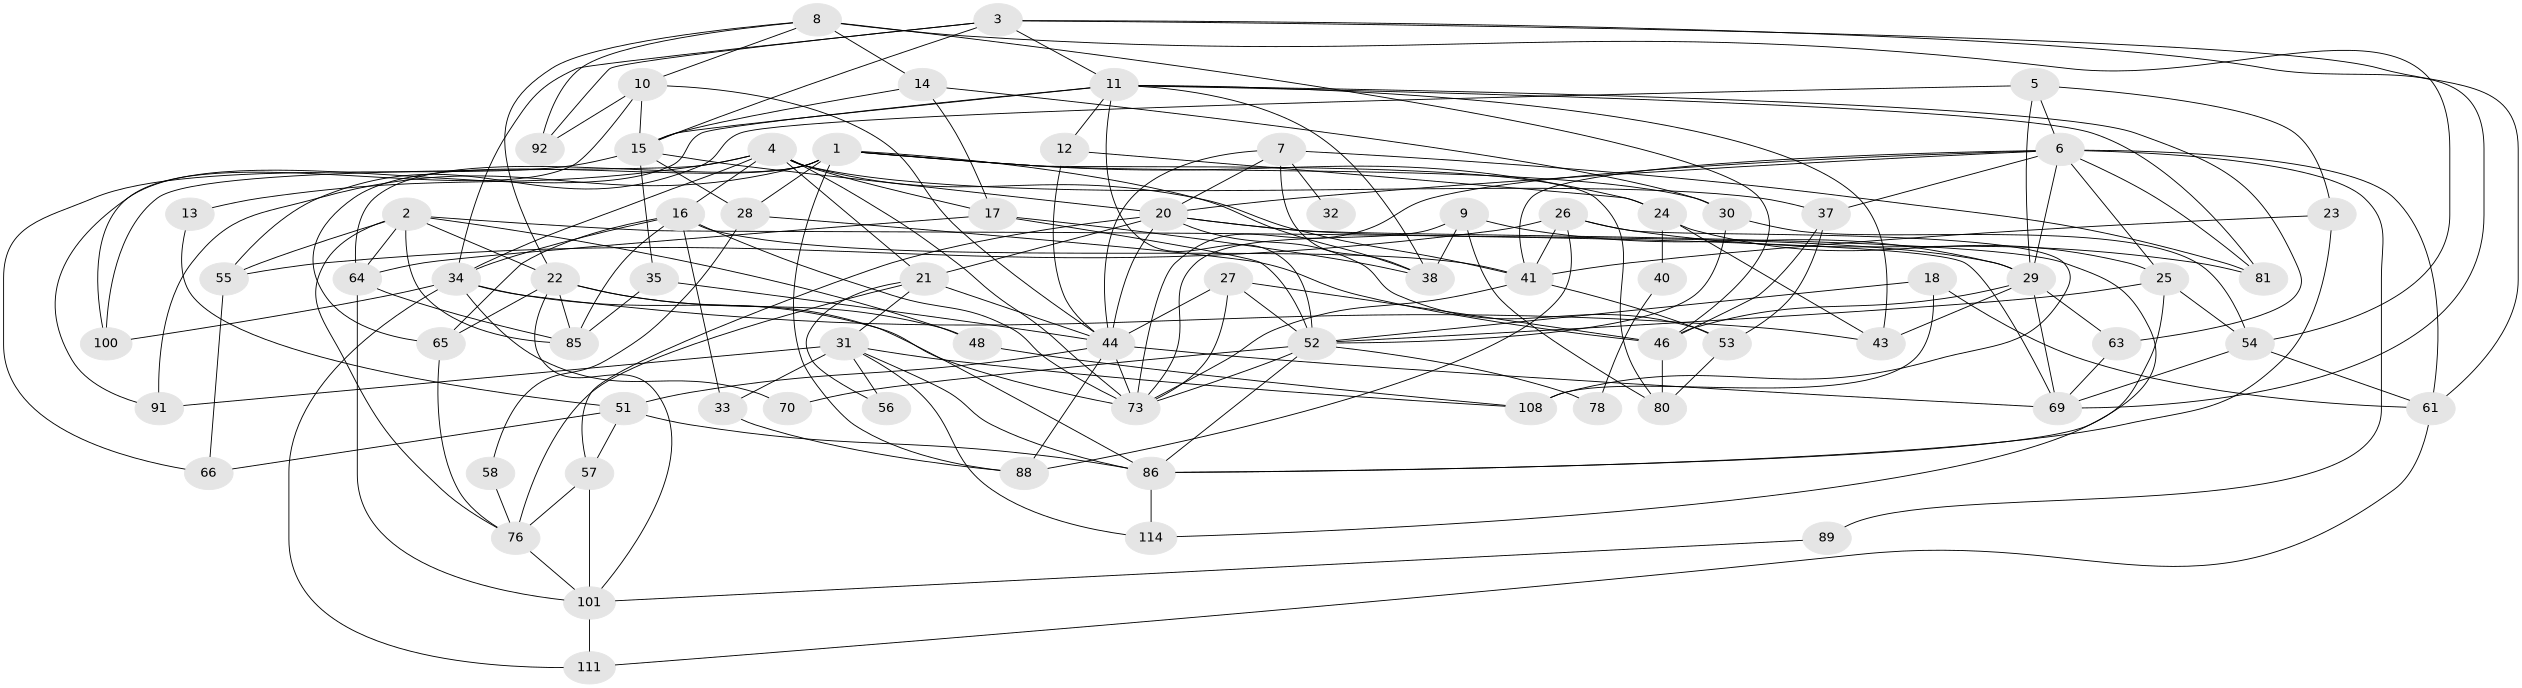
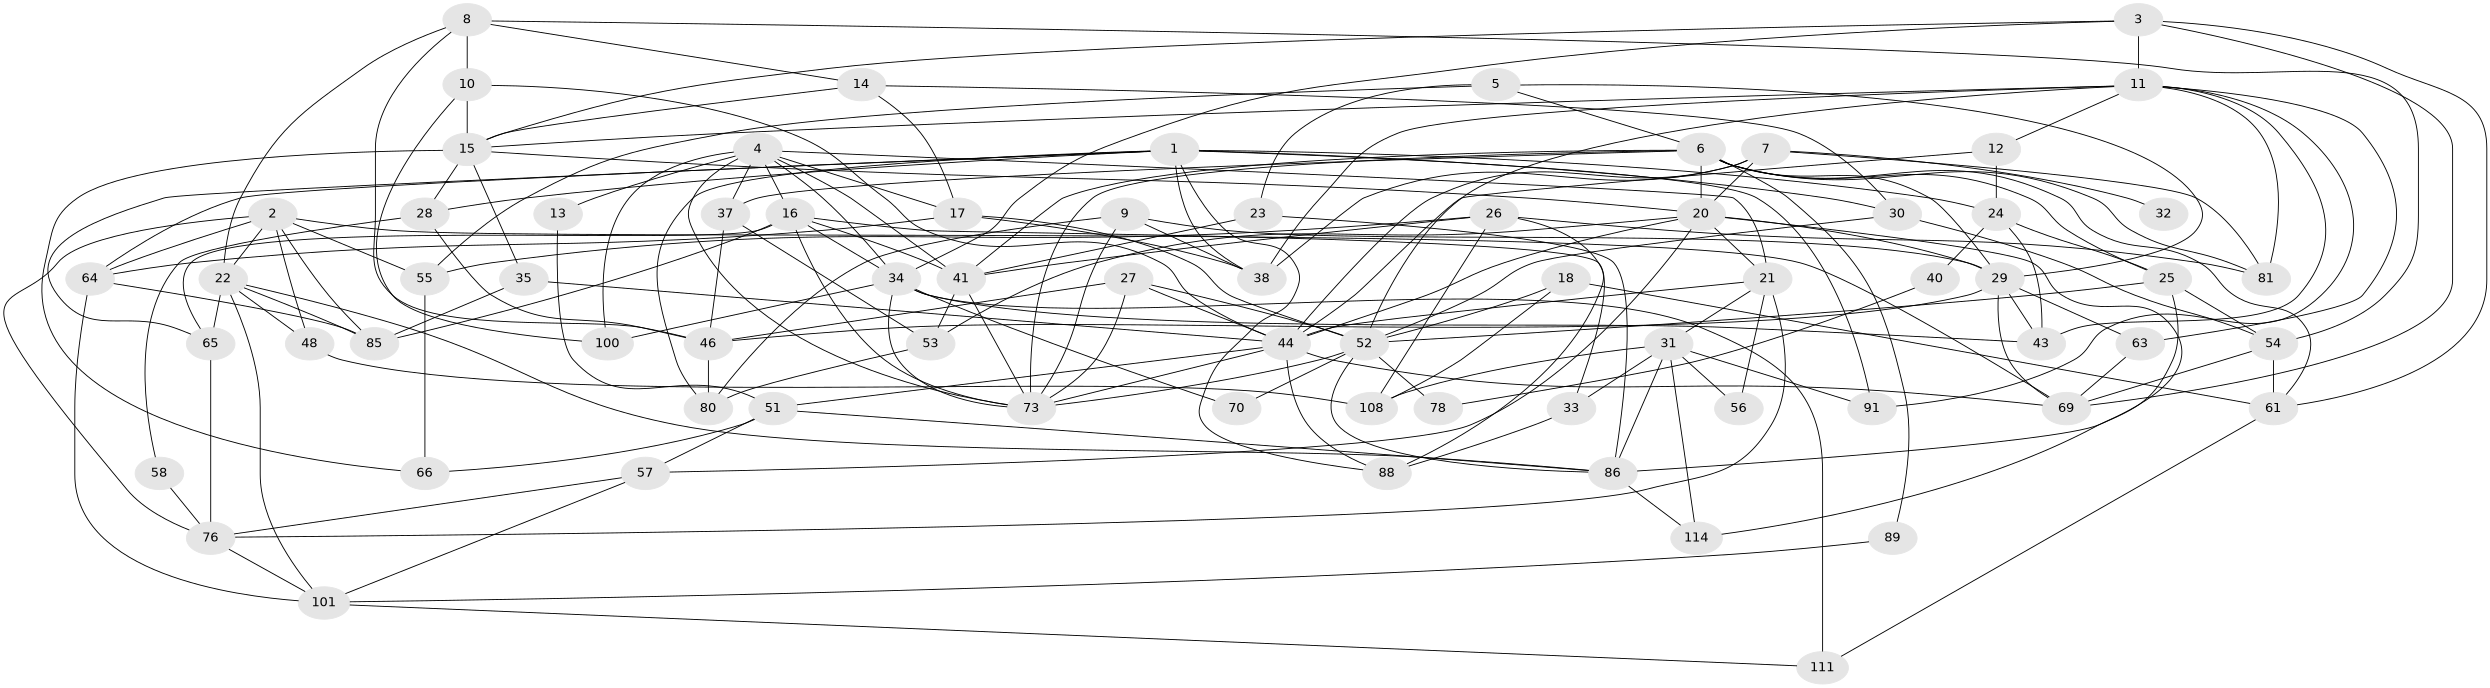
node "92": removed
